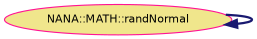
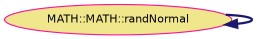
node "NANA::MATH::randNormal": label "NANA::MATH::randNormal" -> "MATH::MATH::randNormal"
